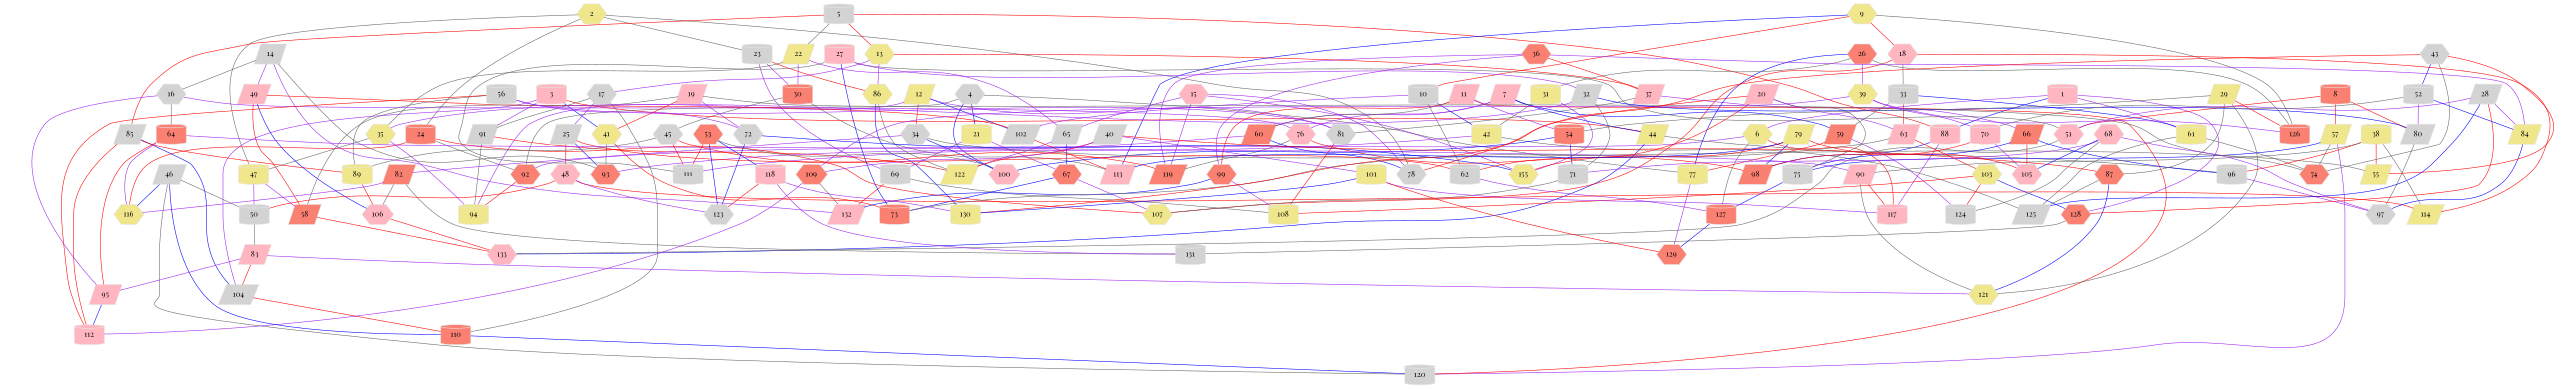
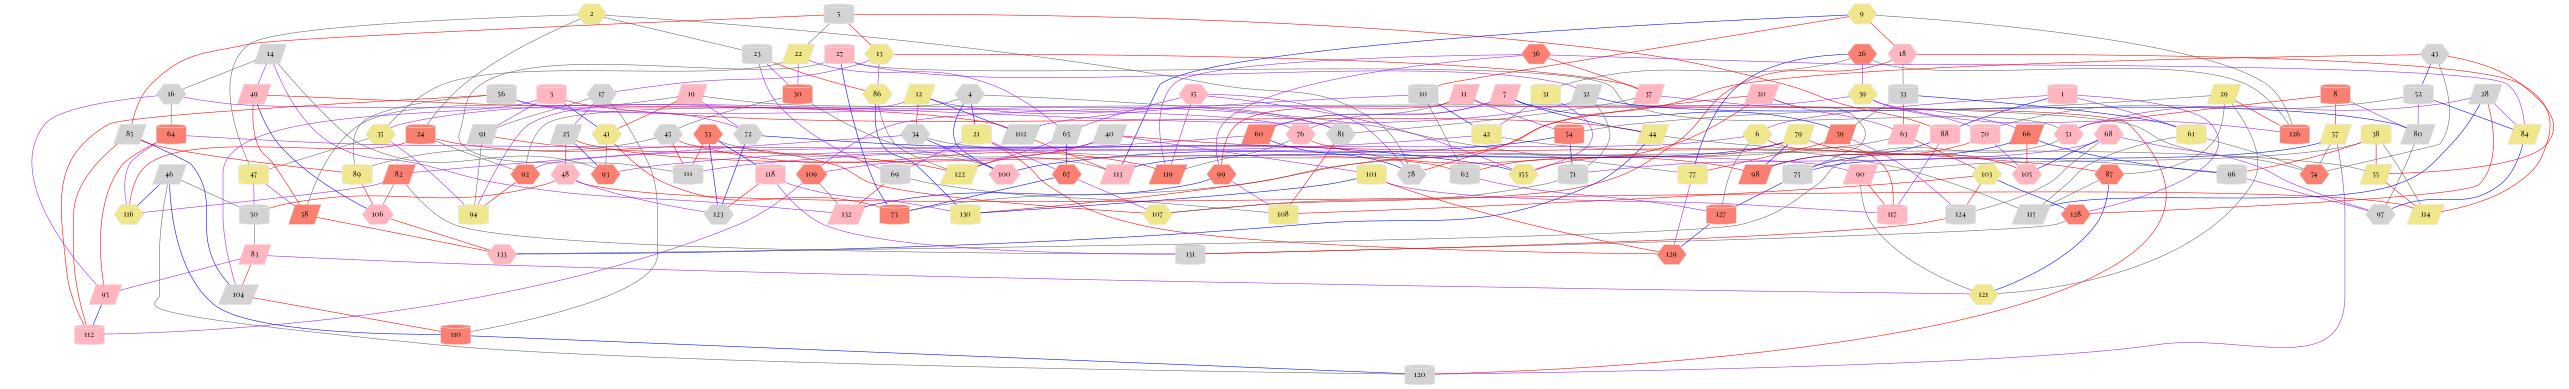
edge "8" -- "80": color red -> purple
edge "55" -- "114": added
node "125": label "125" -> "115"
edge "124" -- "131": added
edge "21" -- "129": added
